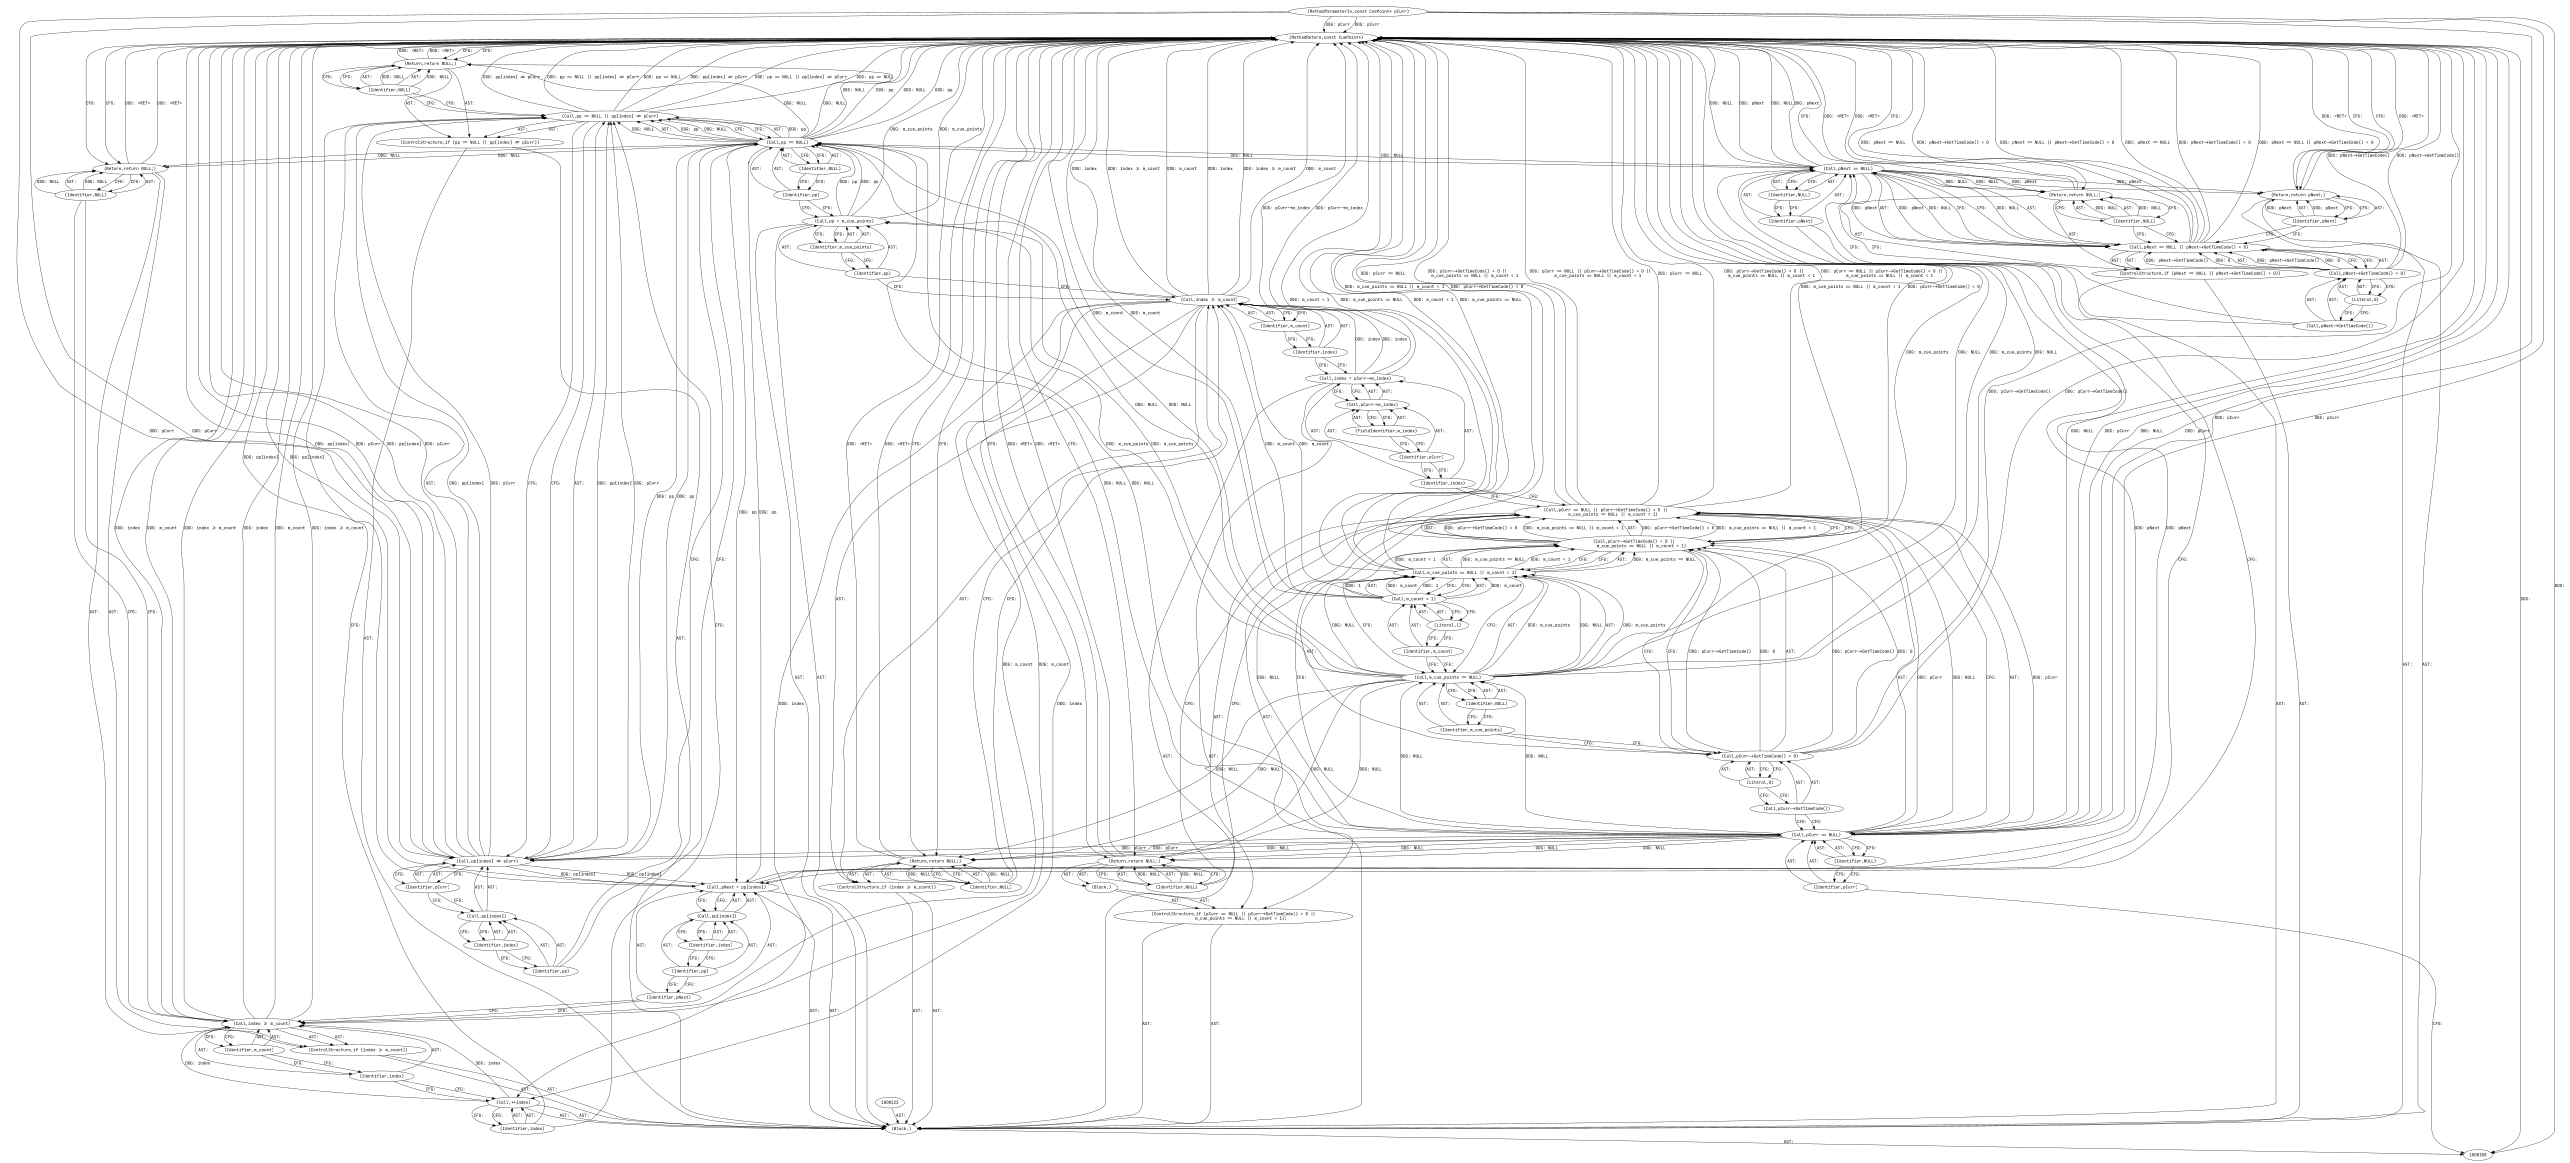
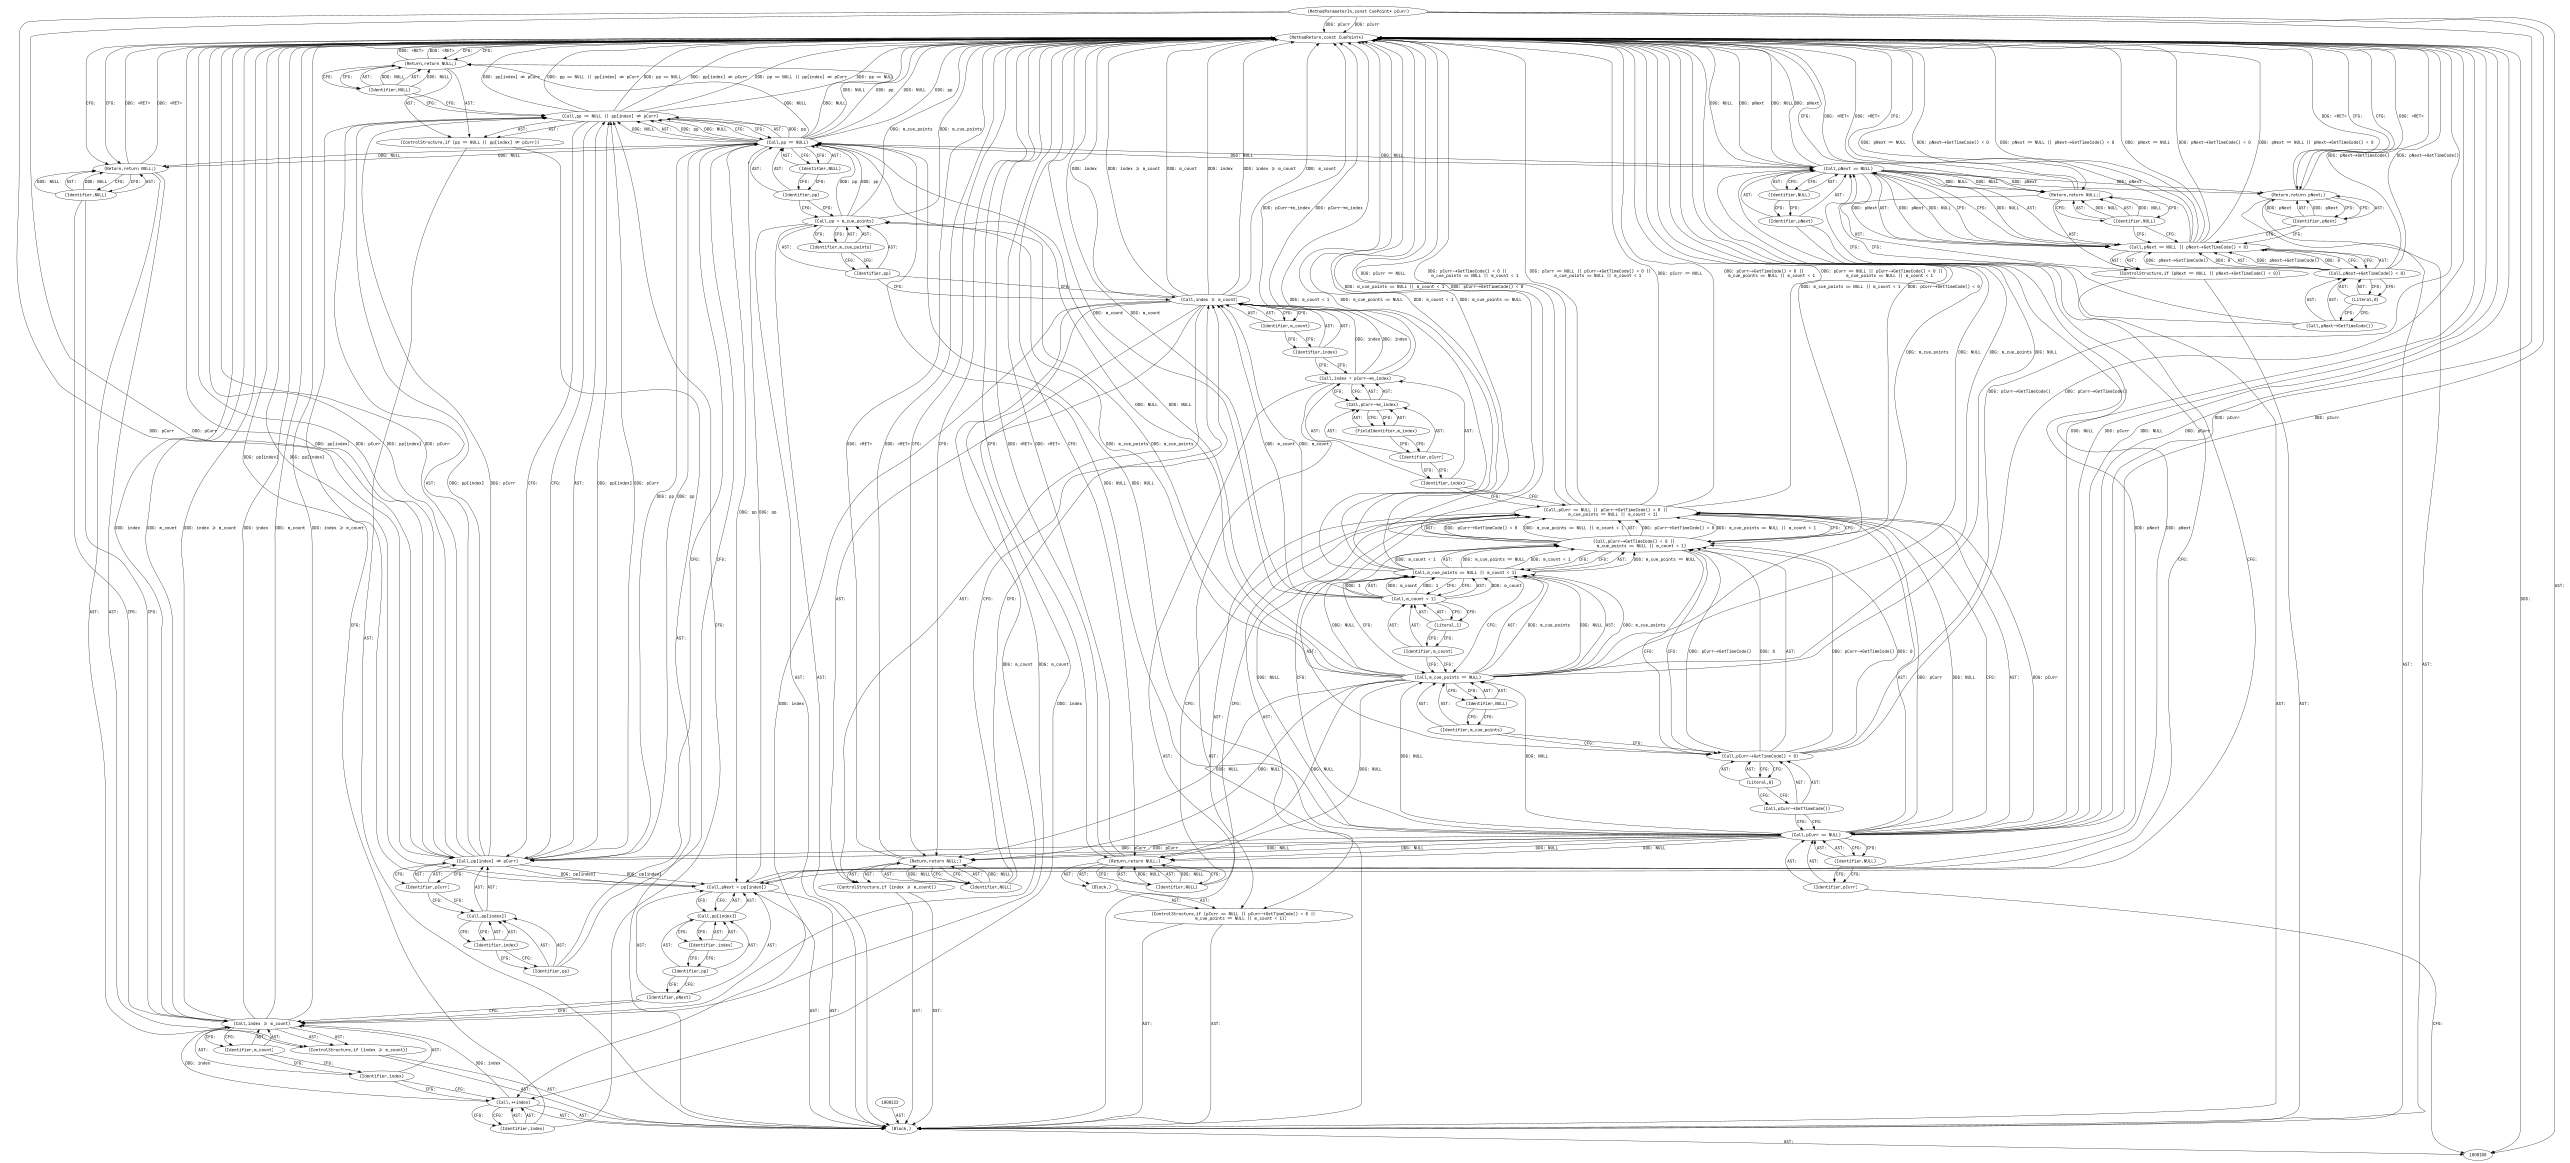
edge "(MethodParameterIn,const CuePoint* pCurr)" -> "1000100": label "DDG: " -> "AST: "
